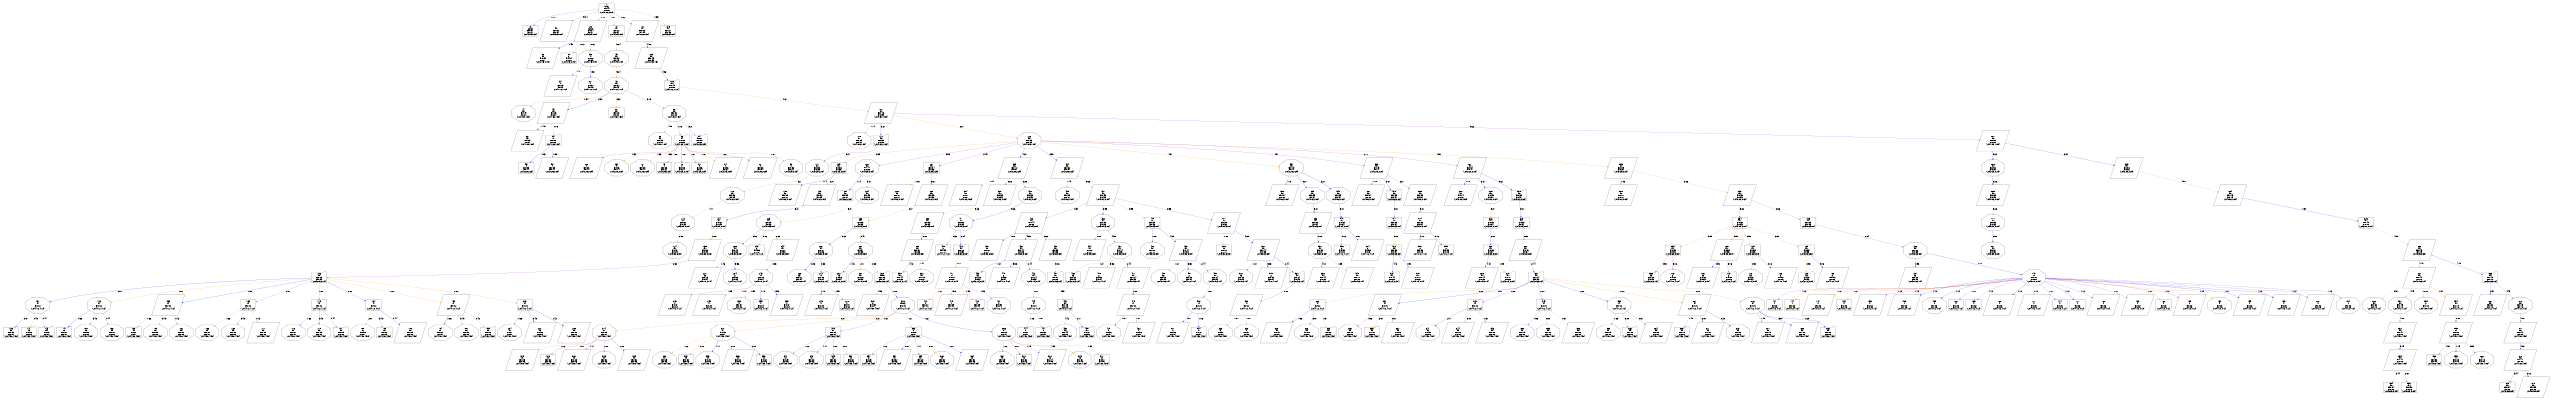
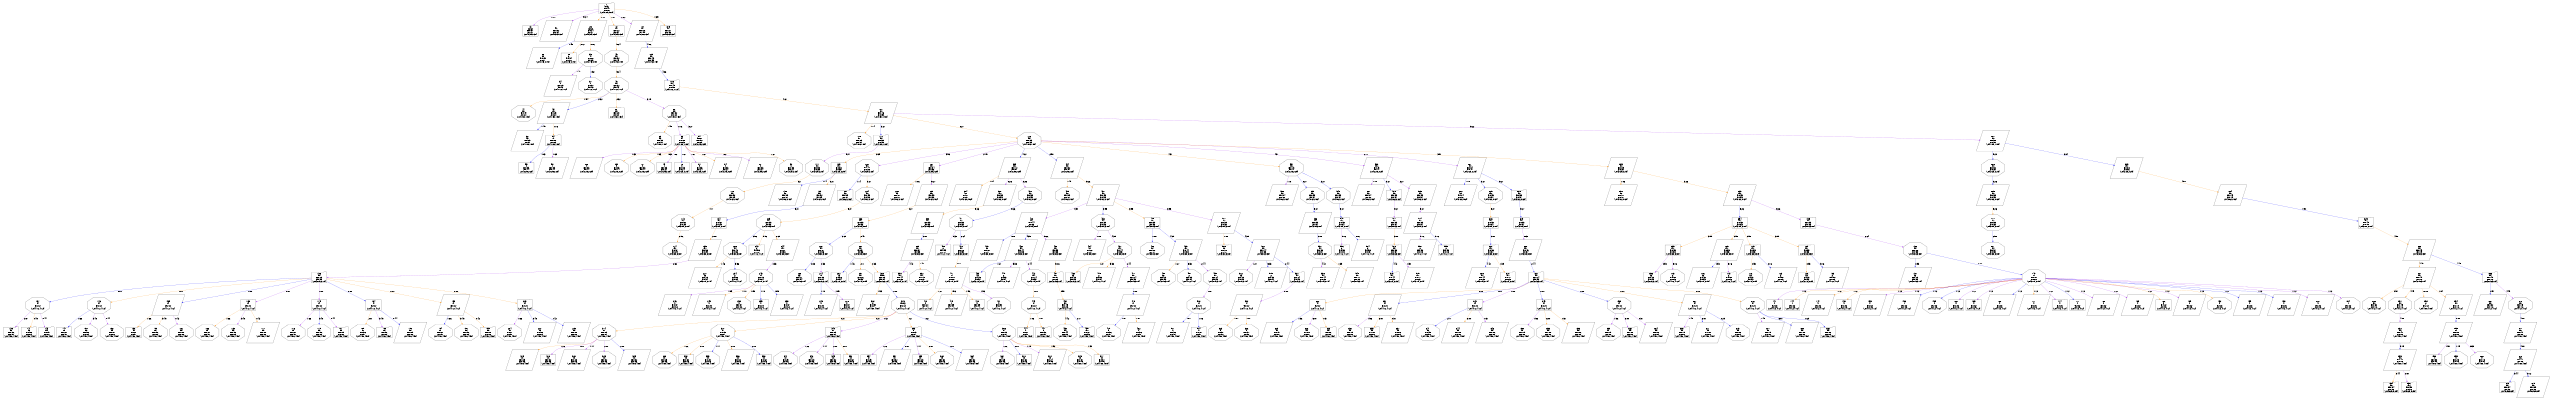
node "87 li E:0.33 P:0.94 S,L:[2.25,2.25]": label "87 li E:0.33 P:0.94 S,L:[2.25,2.25]" -> "87 li E:0.33 P:0.24 S,L:[2.25,2.25]"
node "786 li E:0.22 P:0.03 S,L:[4.12,4.12]": label "786 li E:0.22 P:0.03 S,L:[4.12,4.12]" -> "786 li E:4.22 P:0.03 S,L:[4.12,4.12]"
